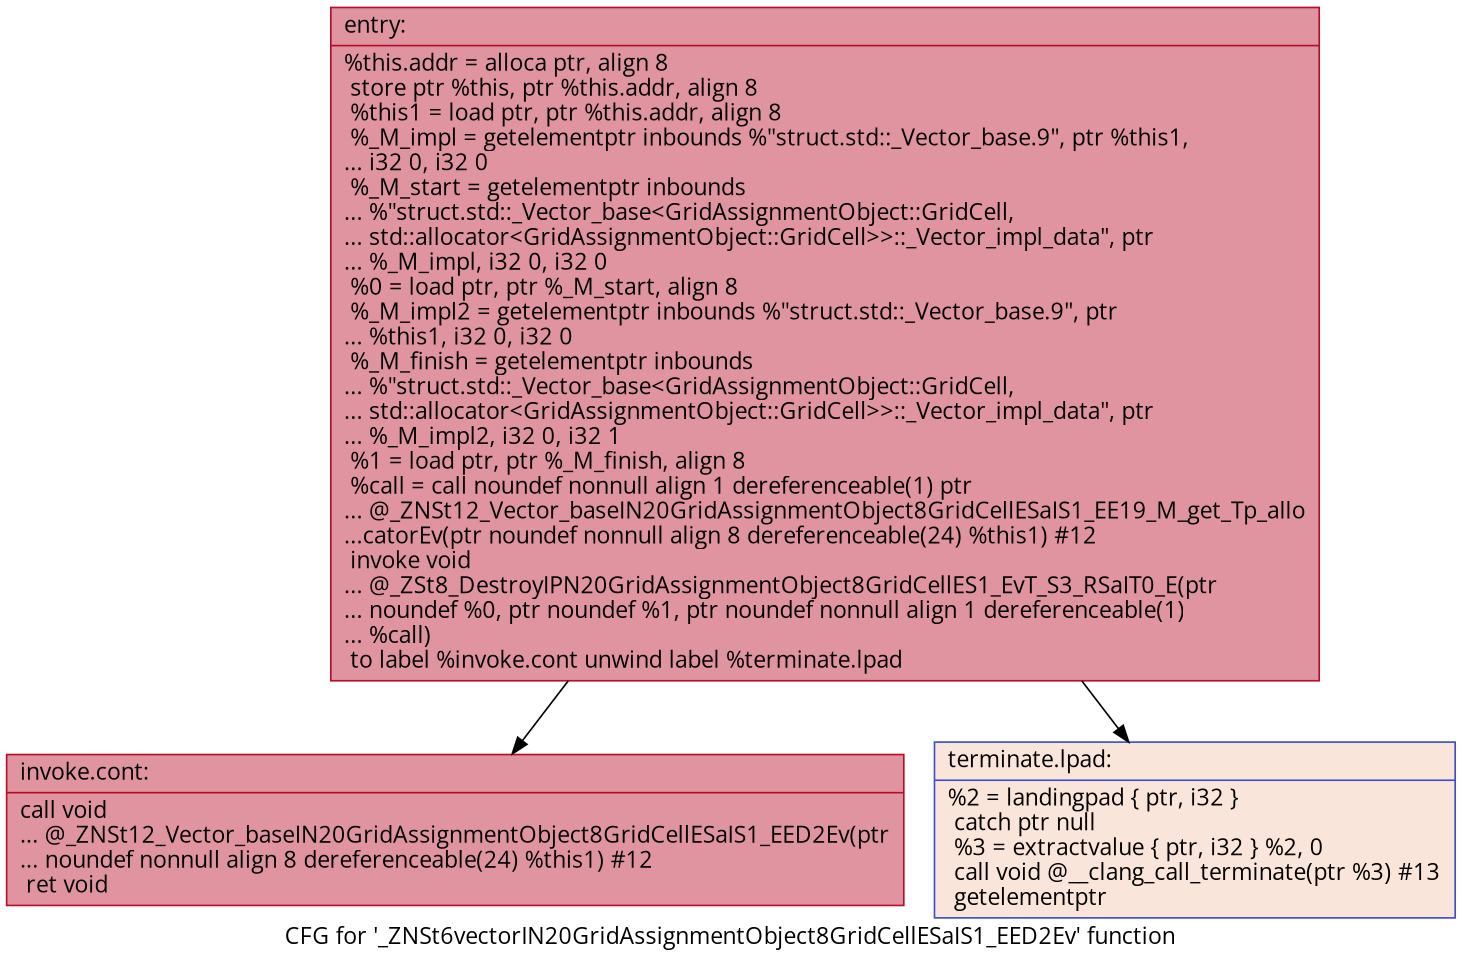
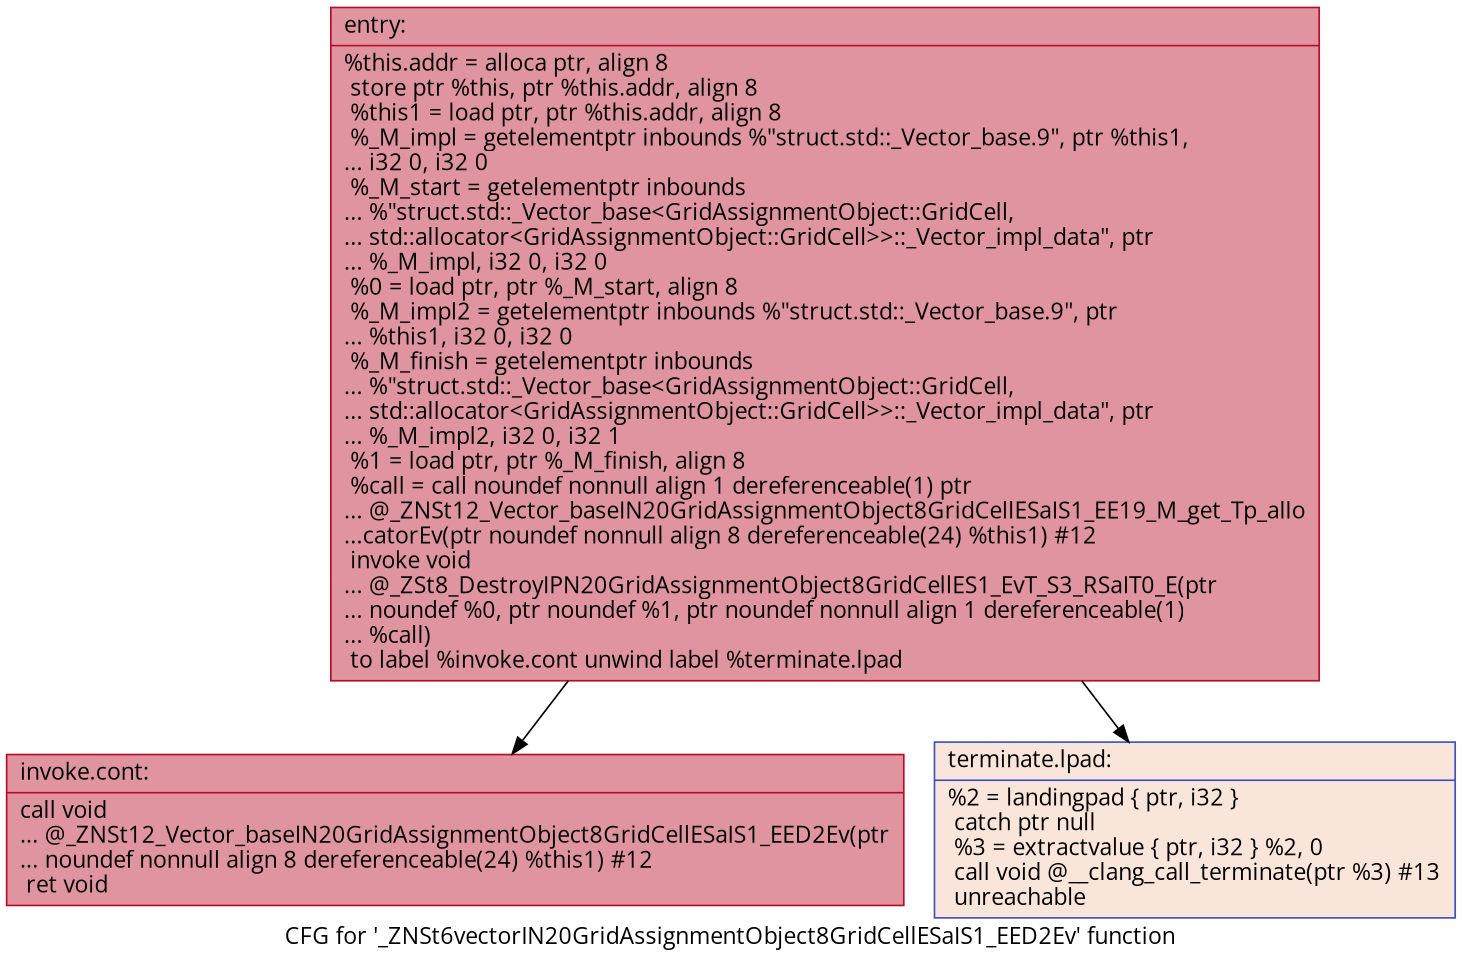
node "terminate.lpad:": text "getelementptr" -> "unreachable"
